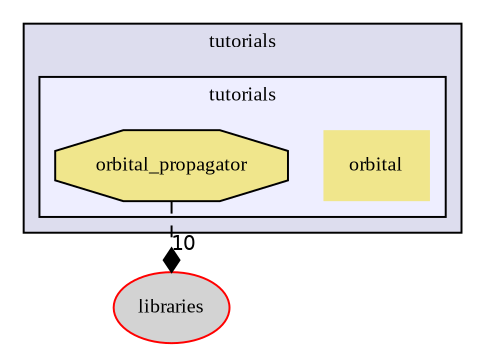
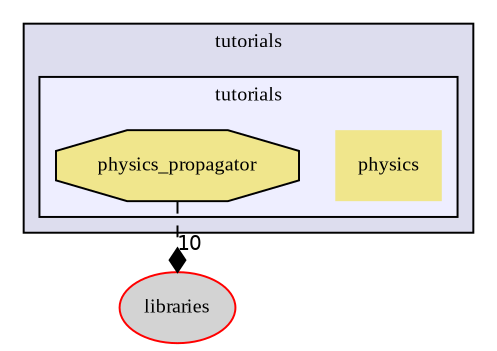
node "orbital_propagator": label "orbital_propagator" -> "physics_propagator"
node "orbital": label "orbital" -> "physics"
